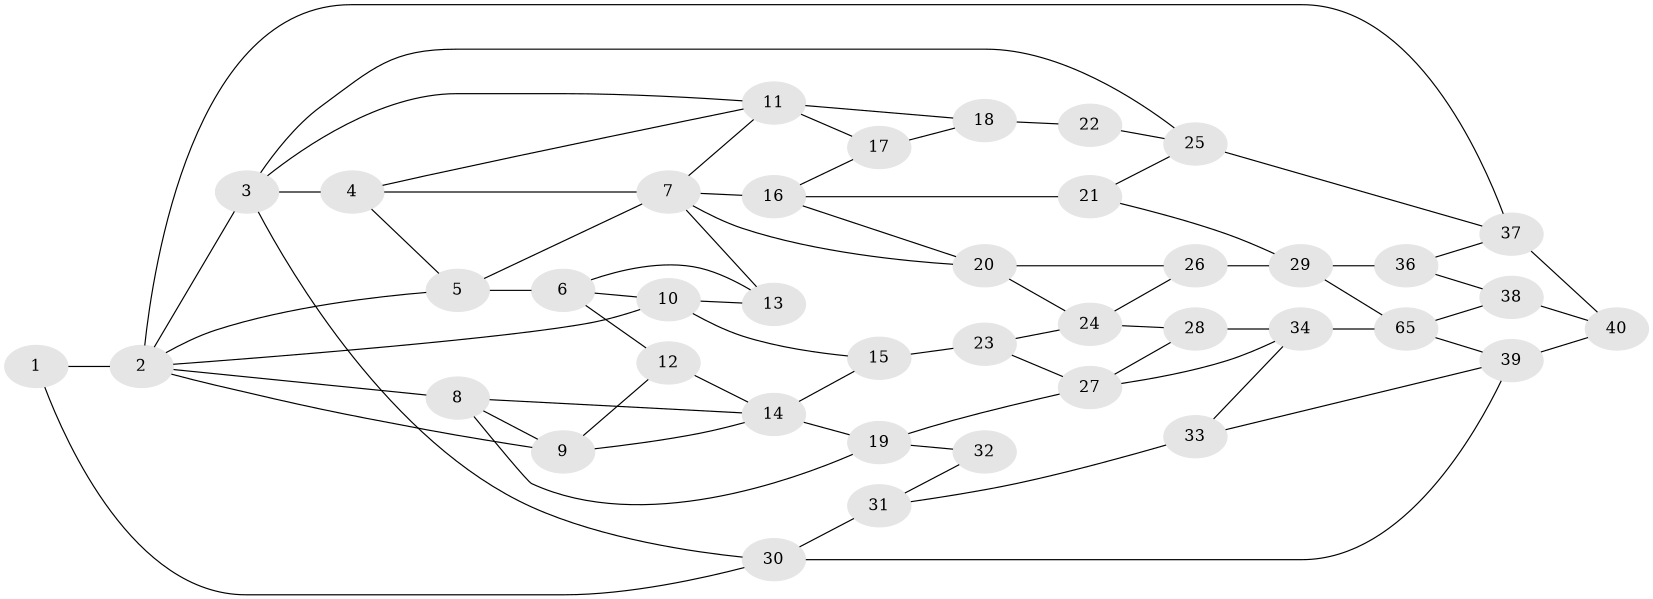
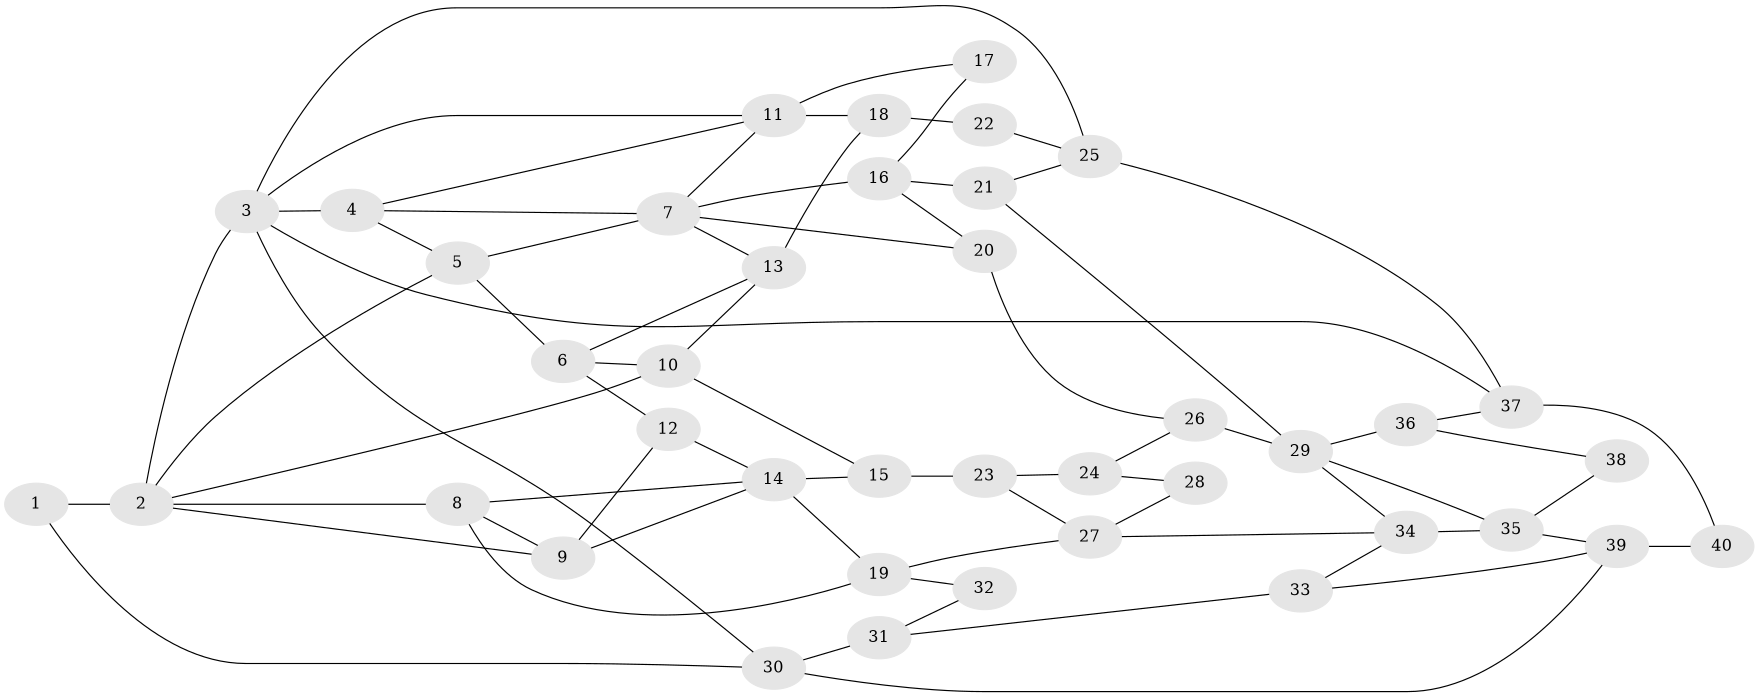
edge "37" -- "2": now "37" -- "3"
edge "18" -- "17": now "18" -- "13"
edge "20" -- "24": removed
edge "38" -- "40": removed
edge "28" -- "34": now "29" -- "34"
node "65": label "65" -> "35"
